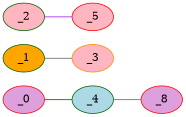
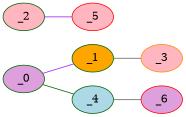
edge "_1" -- "_0": added
node "_0": color red -> darkgreen
node "_8": label "_8" -> "_6"
